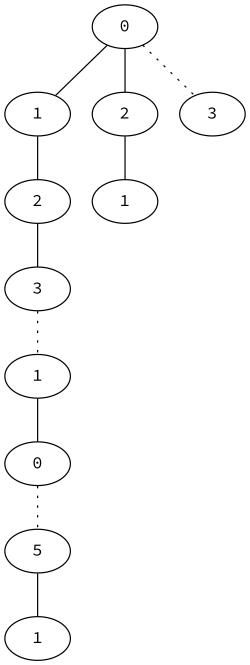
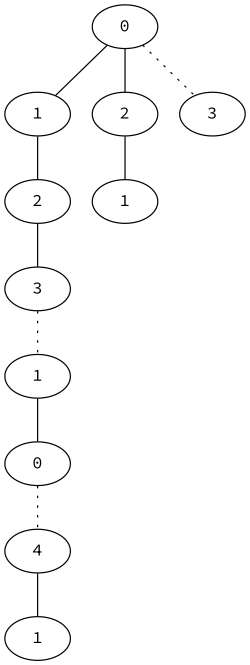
node "5": label "5" -> "4"
